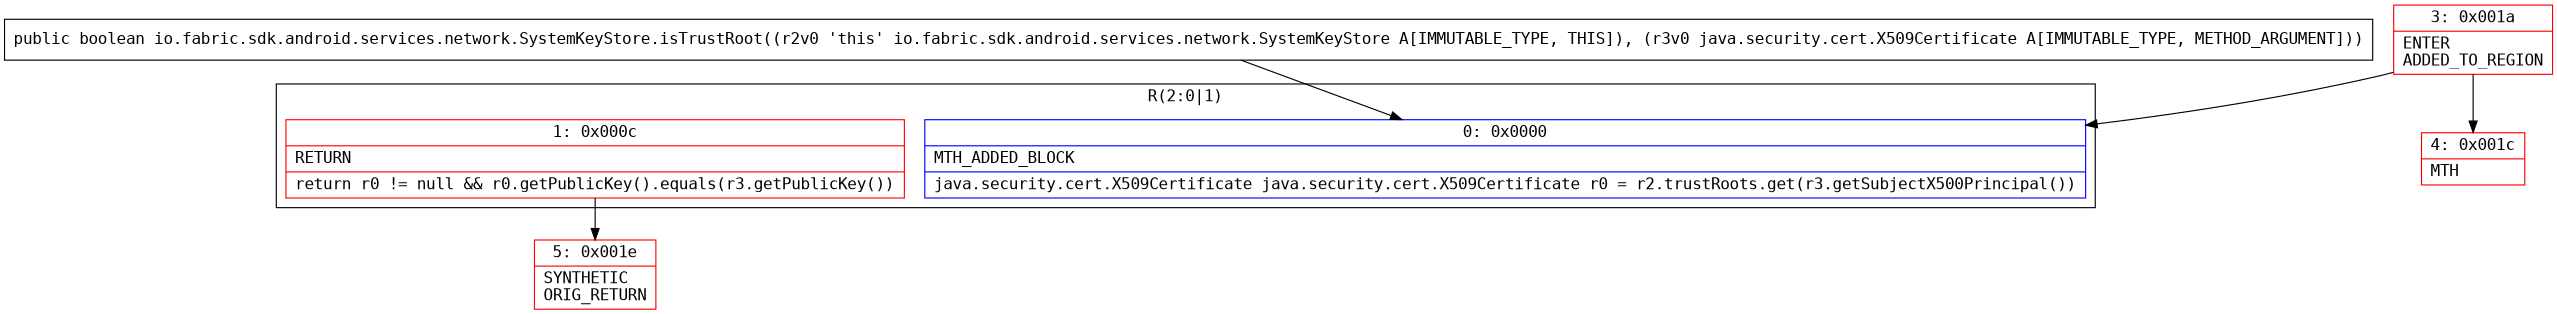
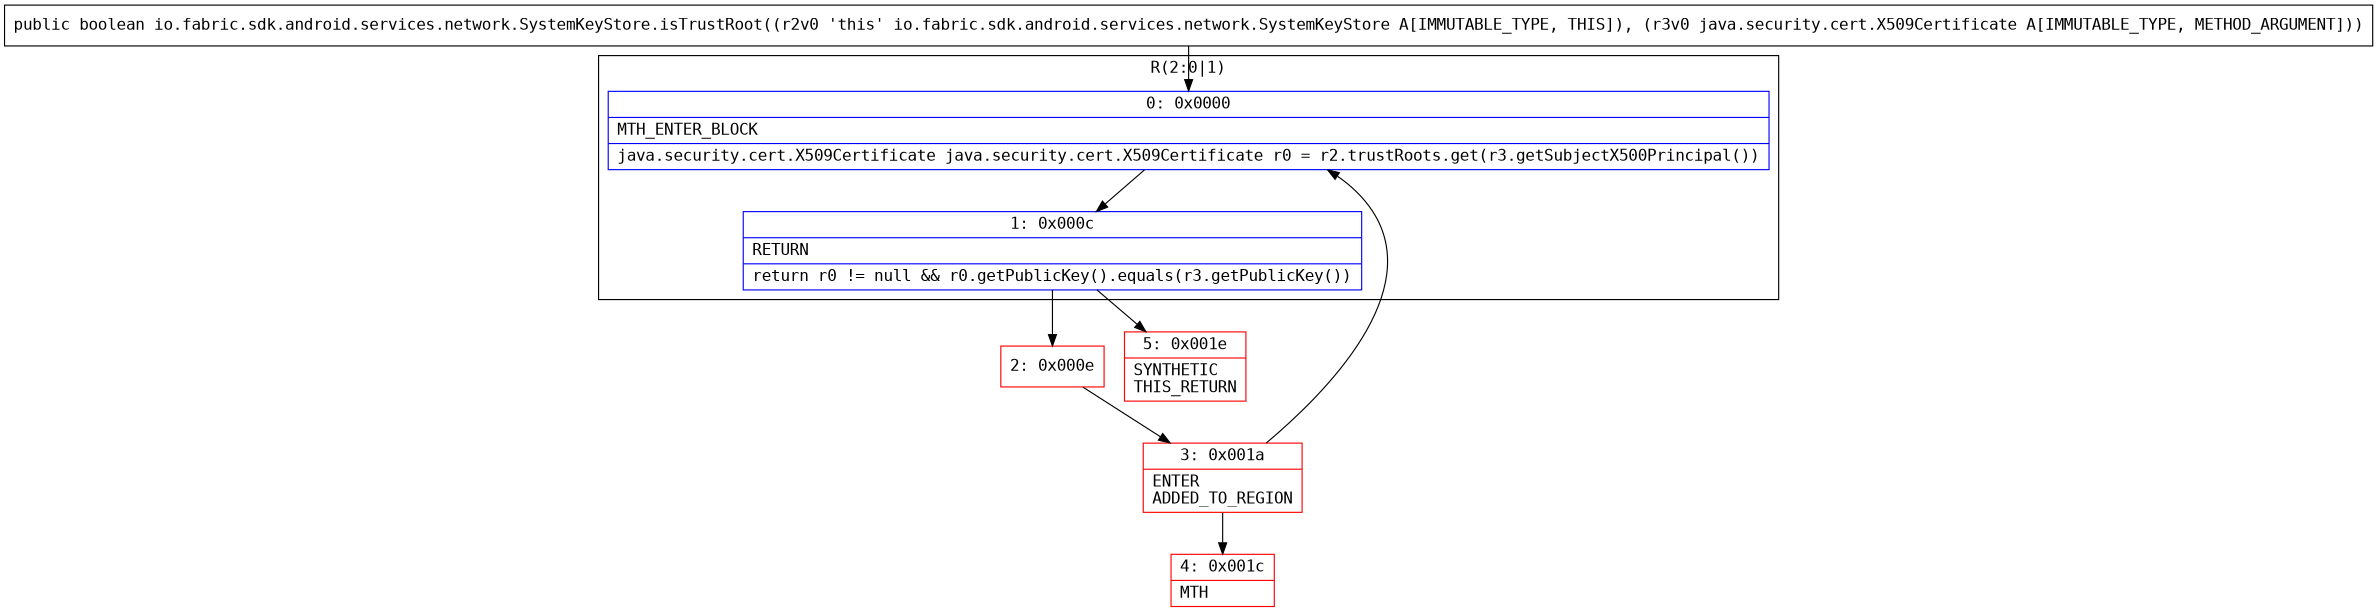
node "0: 0x0000": text "MTH_ADDED_BLOCK" -> "MTH_ENTER_BLOCK"
node "1: 0x000c": color red -> blue
edge "0: 0x0000" -> "1: 0x000c": added
node "5: 0x001e": text "ORIG_RETURN" -> "THIS_RETURN"
node "2: 0x000e": added
